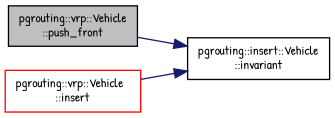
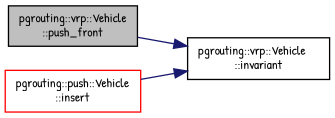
node "pgrouting::insert::Vehicle ::invariant": label "pgrouting::insert::Vehicle ::invariant" -> "pgrouting::vrp::Vehicle ::invariant"
node "pgrouting::vrp::Vehicle ::insert": label "pgrouting::vrp::Vehicle ::insert" -> "pgrouting::push::Vehicle ::insert"
